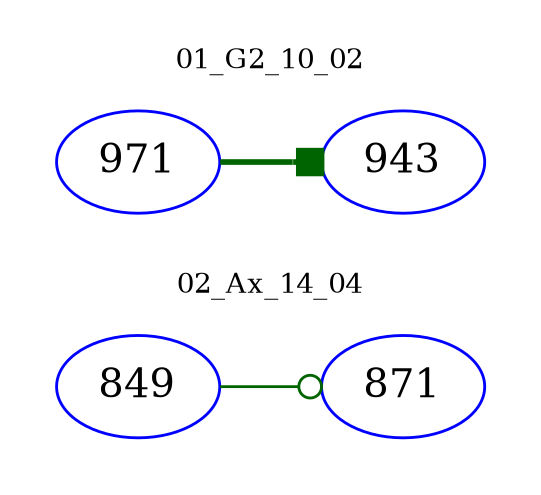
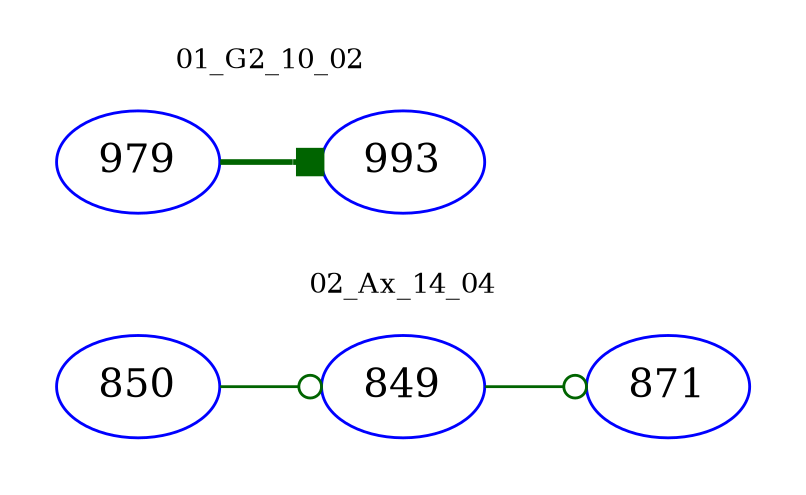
node "971": label "971" -> "979"
node "943": label "943" -> "993"
node "850": added
